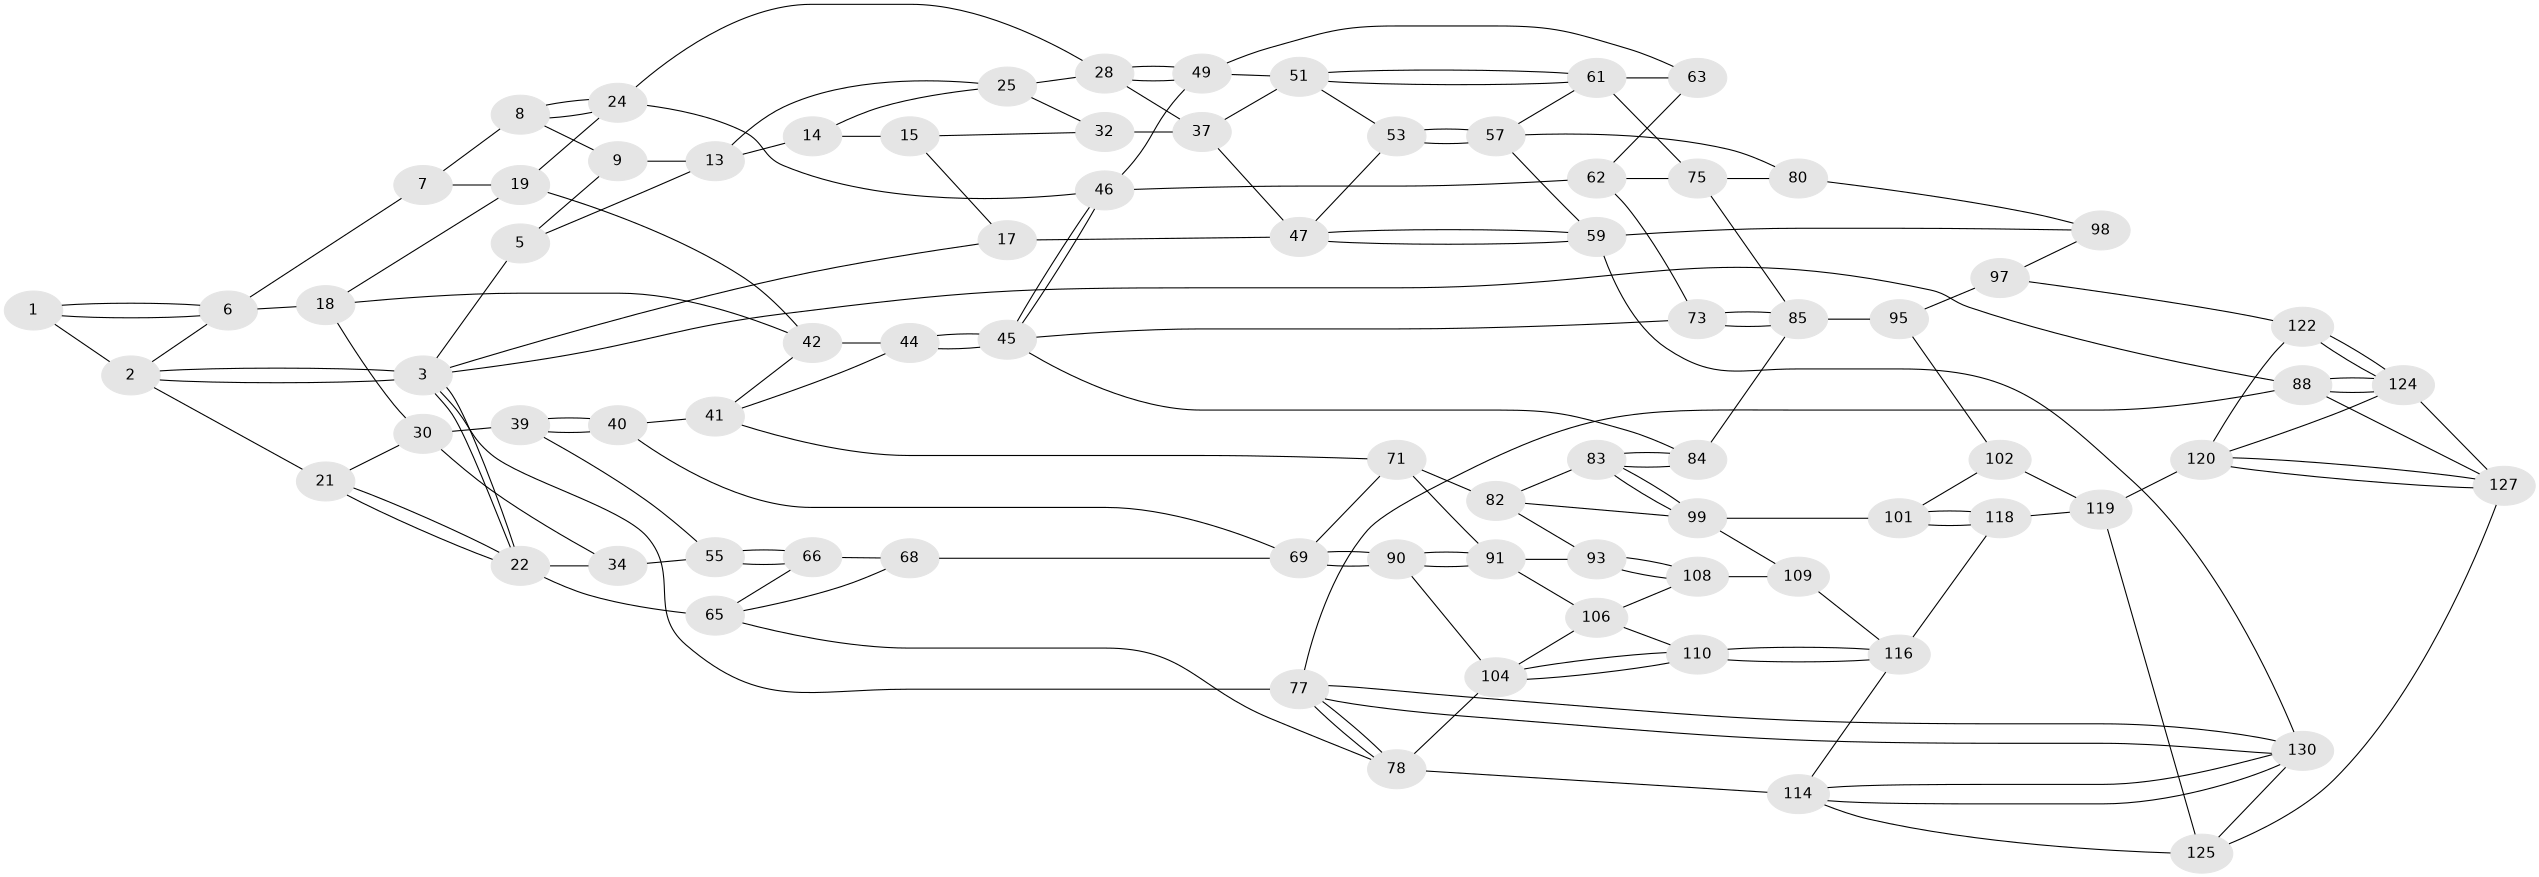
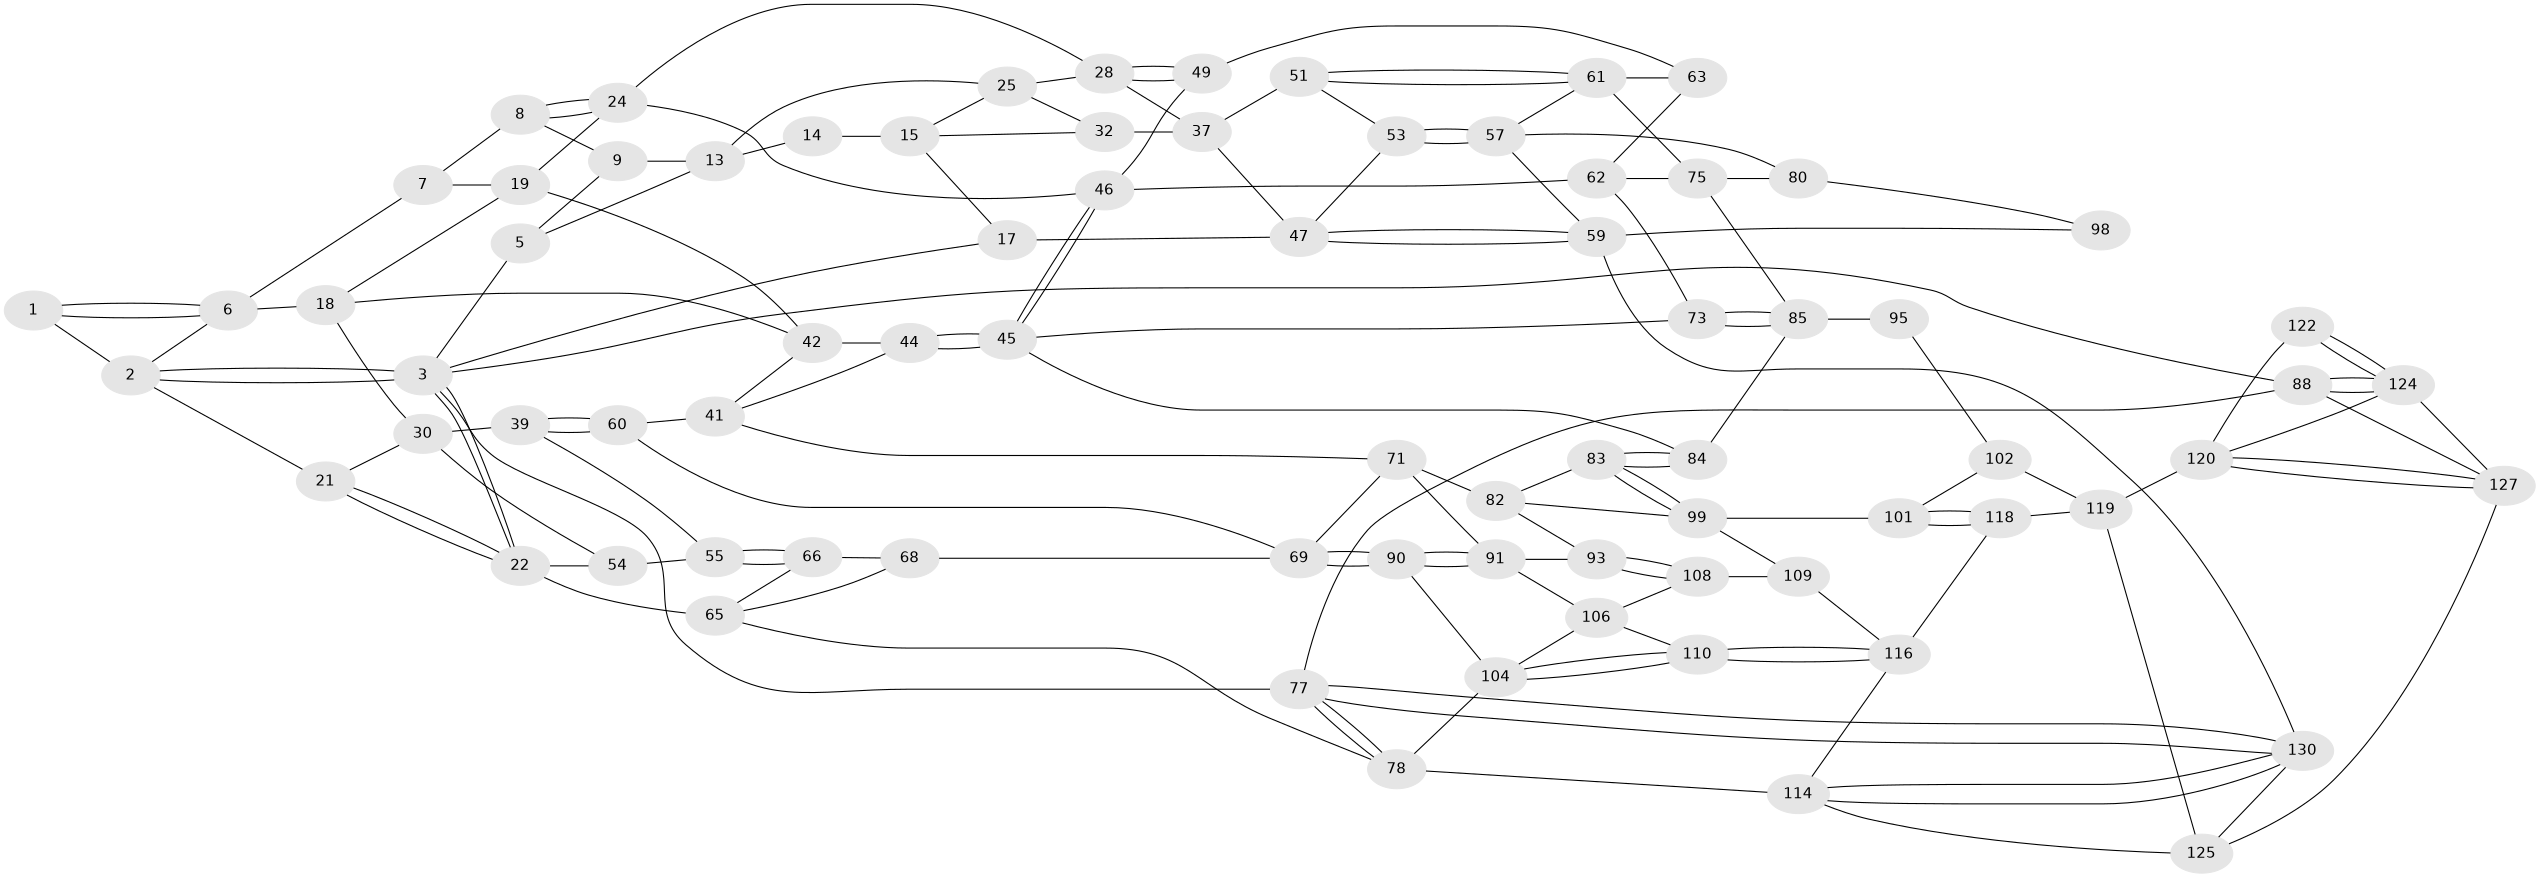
edge "49" -- "51": removed
edge "25" -- "14": now "25" -- "15"
node "97": removed
node "40": label "40" -> "60"
node "34": label "34" -> "54"
